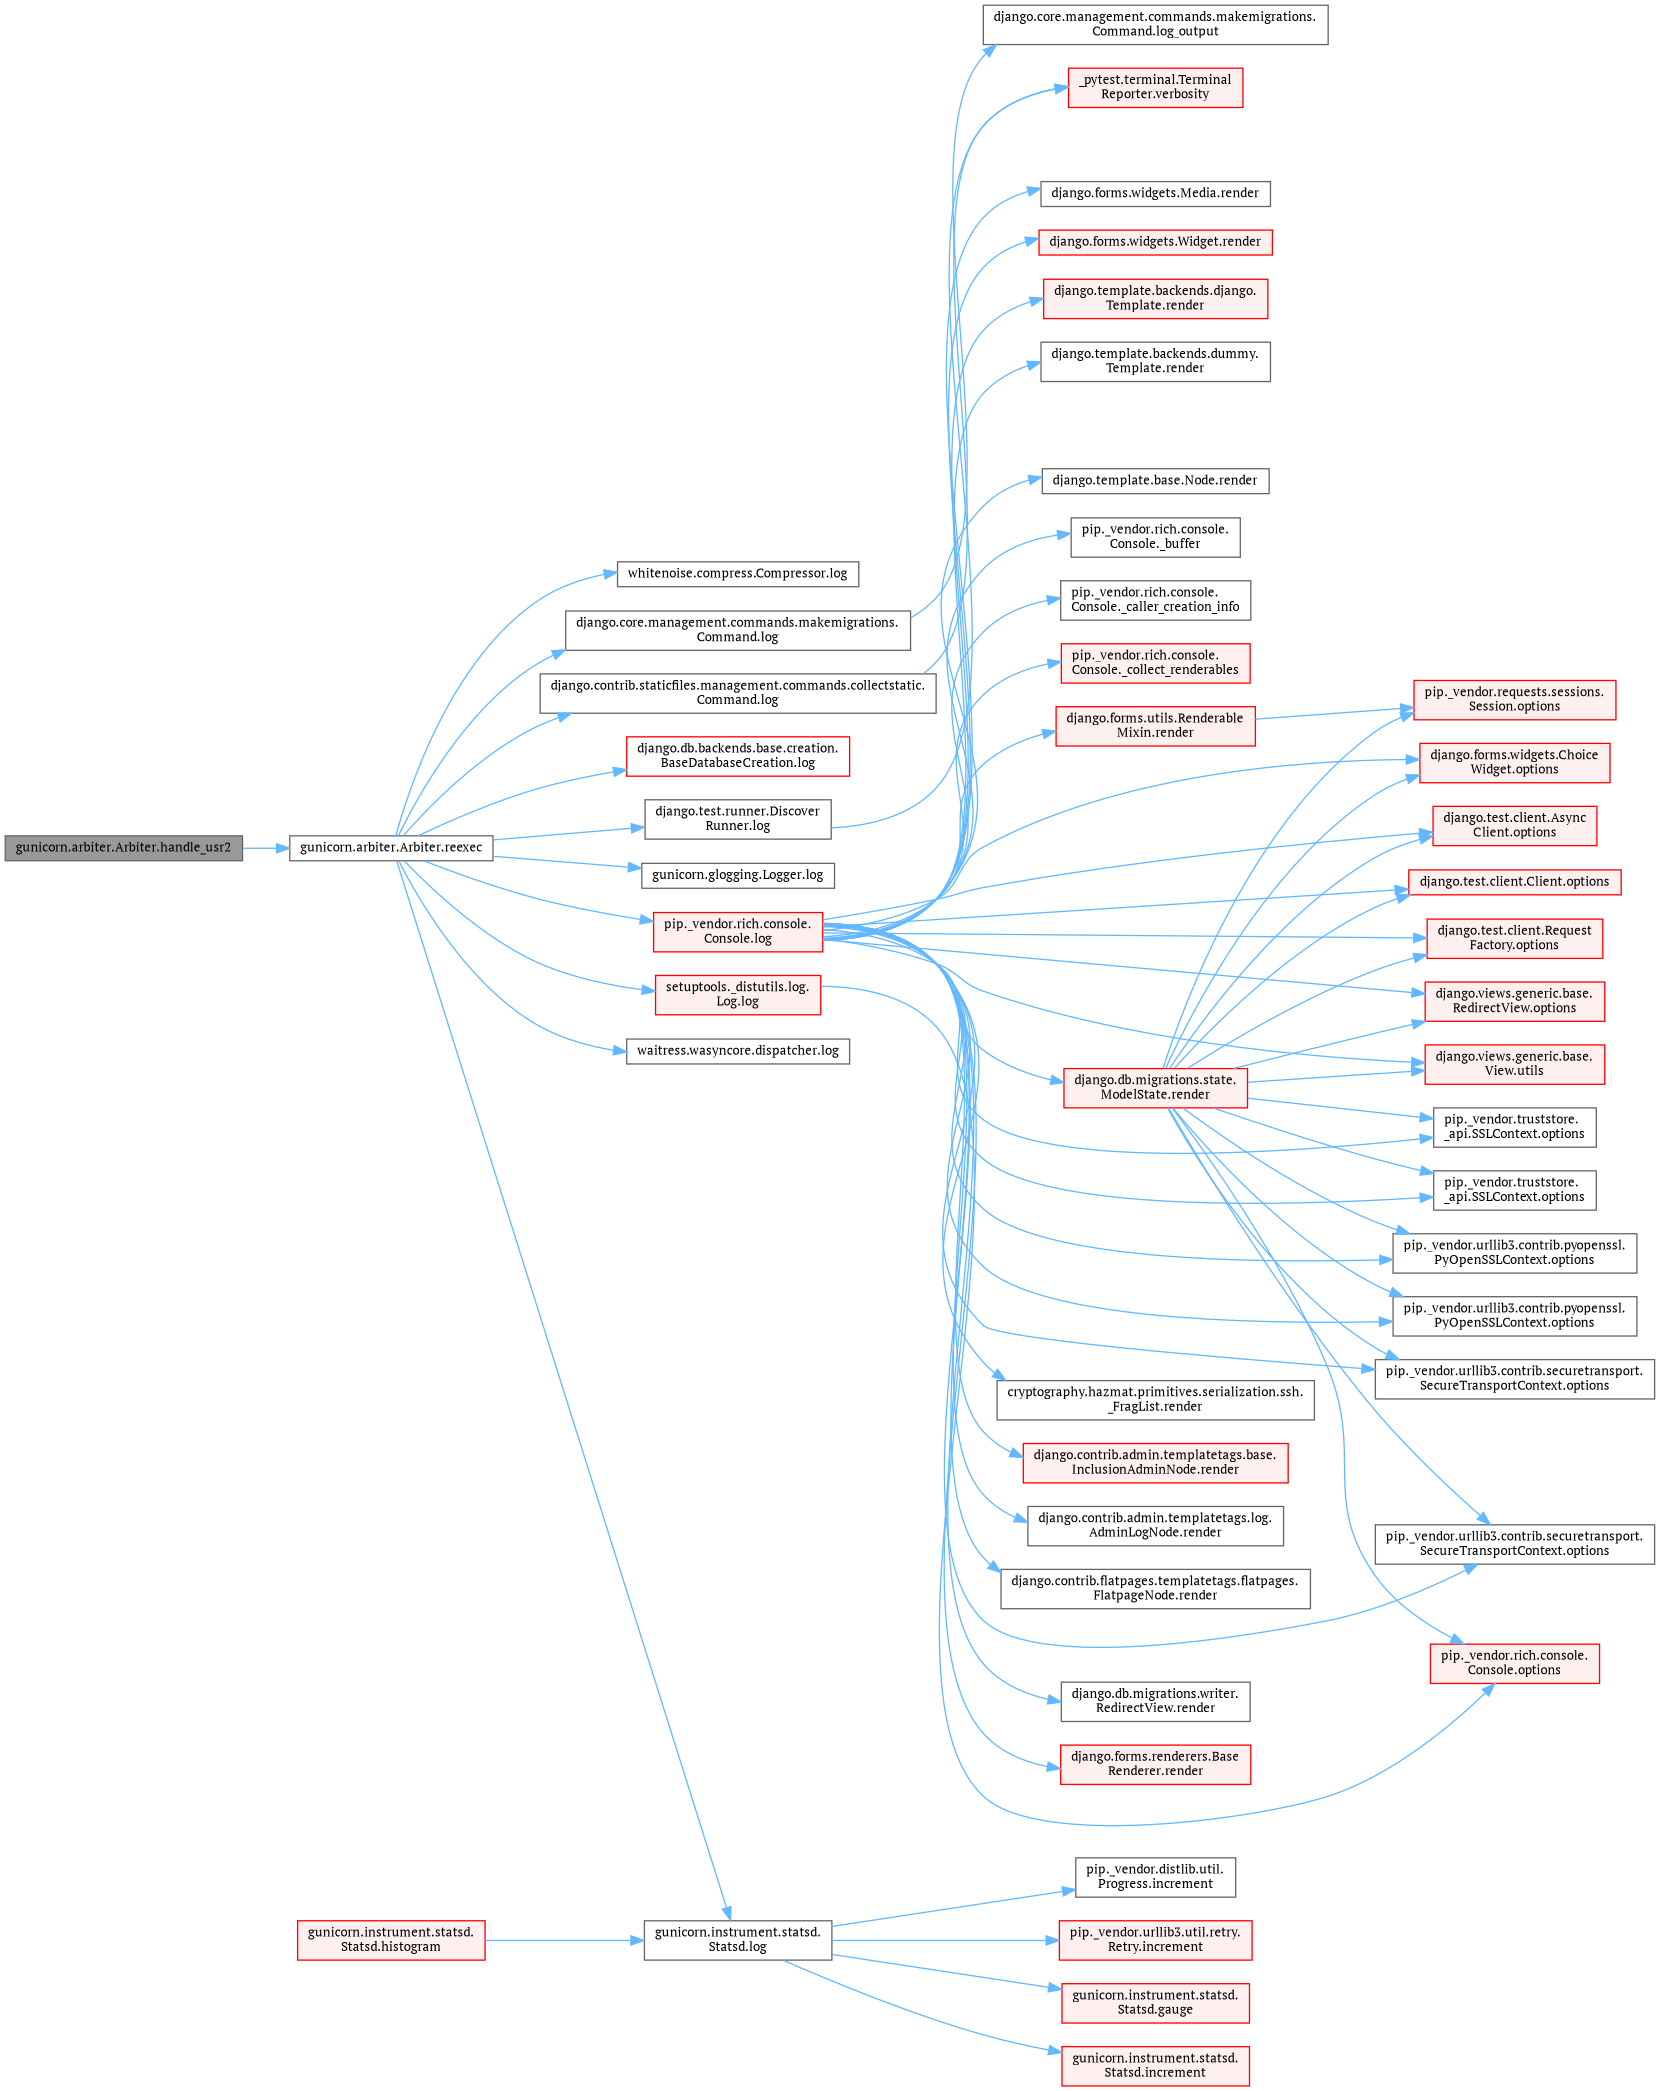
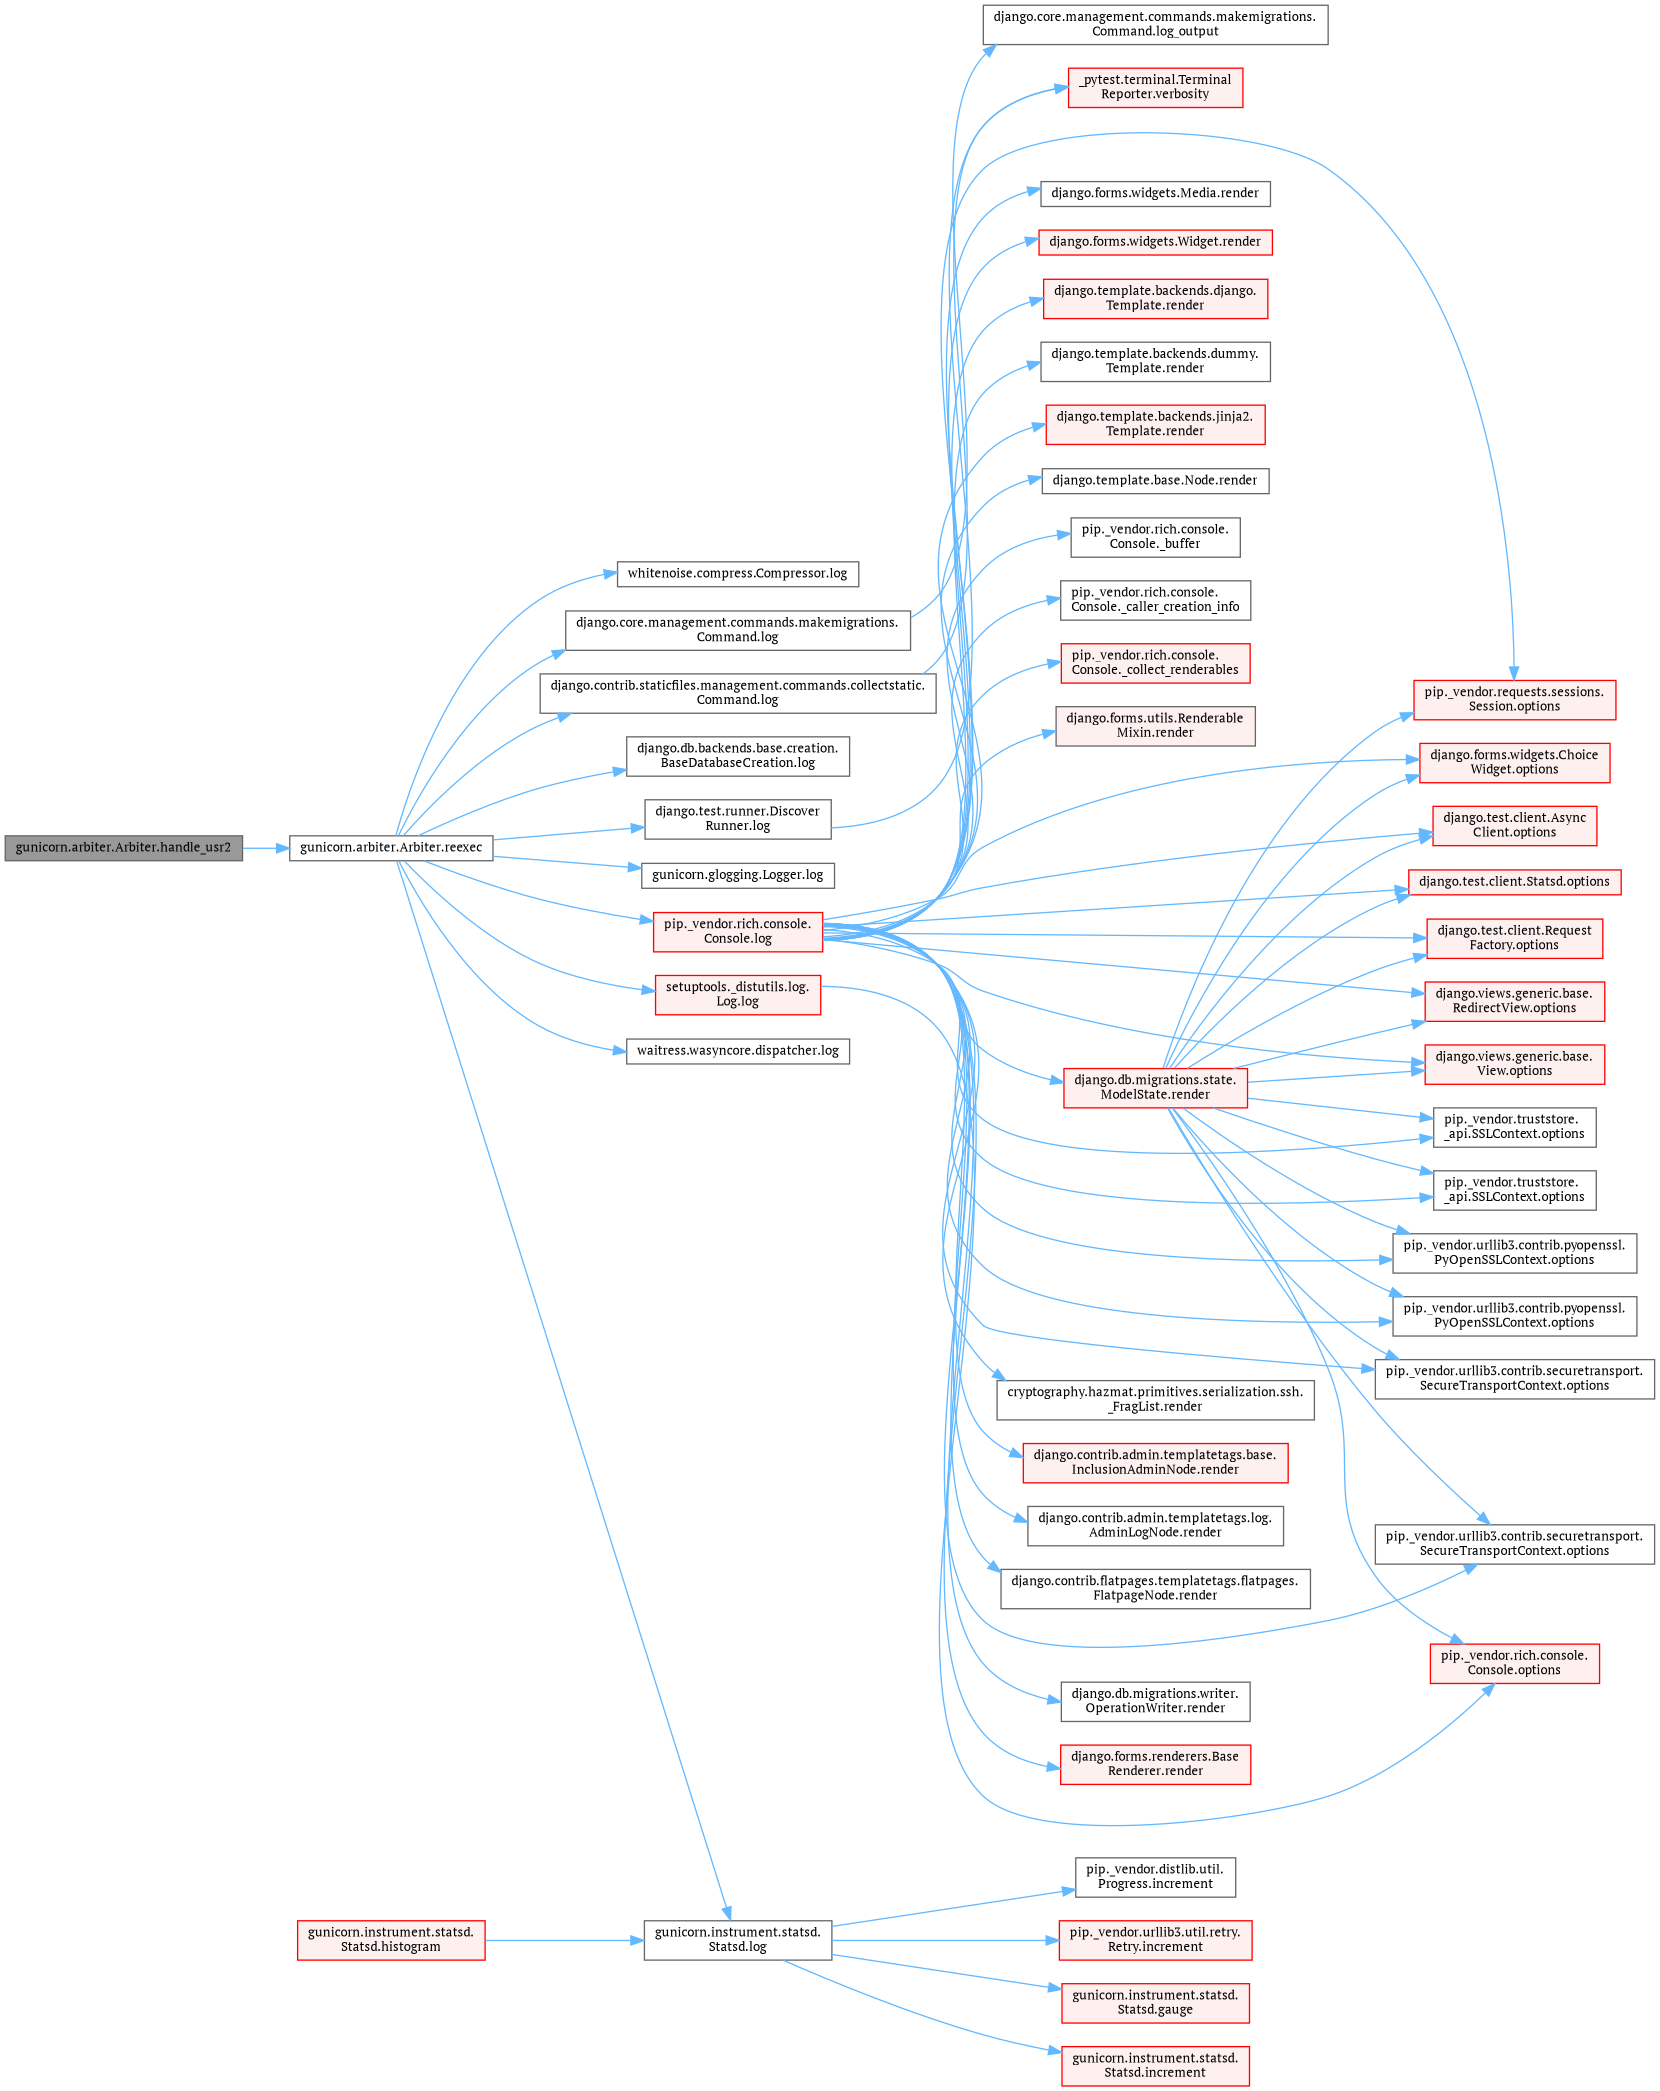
node "django.template.backends.jinja2. Template.render": added
edge "django.forms.utils.Renderable Mixin.render" -> "pip._vendor.requests.sessions. Session.options": now "pip._vendor.rich.console. Console.log" -> "pip._vendor.requests.sessions. Session.options"
node "django.forms.utils.Renderable Mixin.render": color red -> grey40
node "django.db.backends.base.creation. BaseDatabaseCreation.log": color red -> grey40
node "django.test.client.Client.options": label "django.test.client.Client.options" -> "django.test.client.Statsd.options"
node "django.views.generic.base. View.utils": label "django.views.generic.base. View.utils" -> "django.views.generic.base. View.options"
node "django.db.migrations.writer. RedirectView.render": label "django.db.migrations.writer. RedirectView.render" -> "django.db.migrations.writer. OperationWriter.render"
